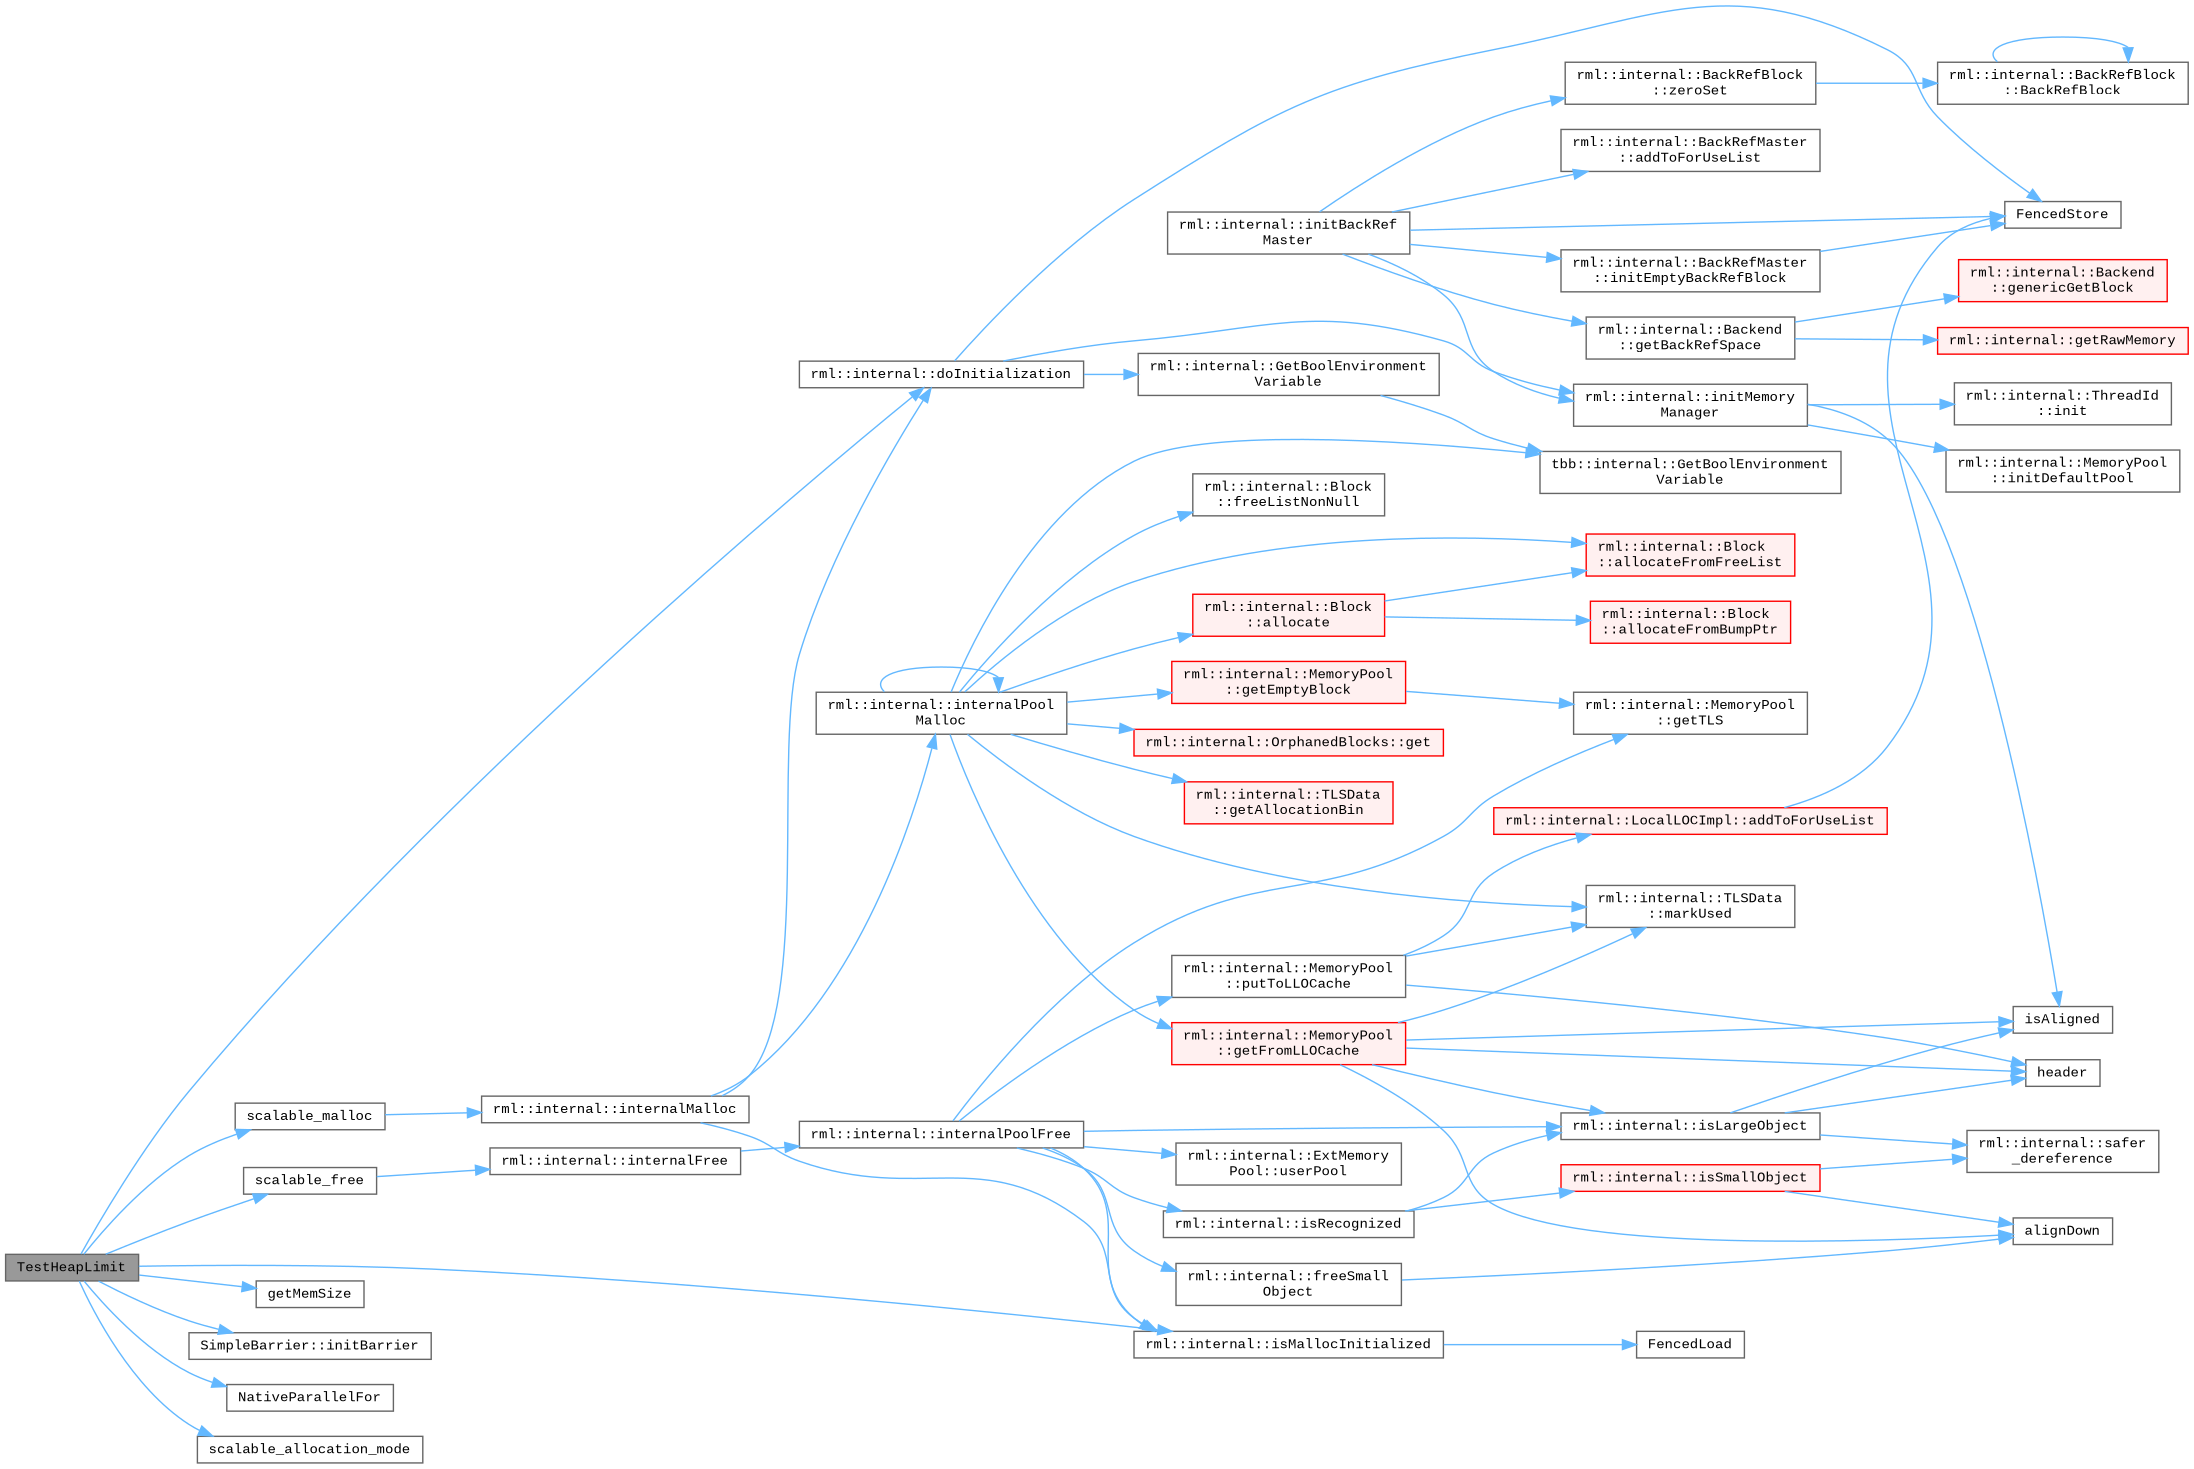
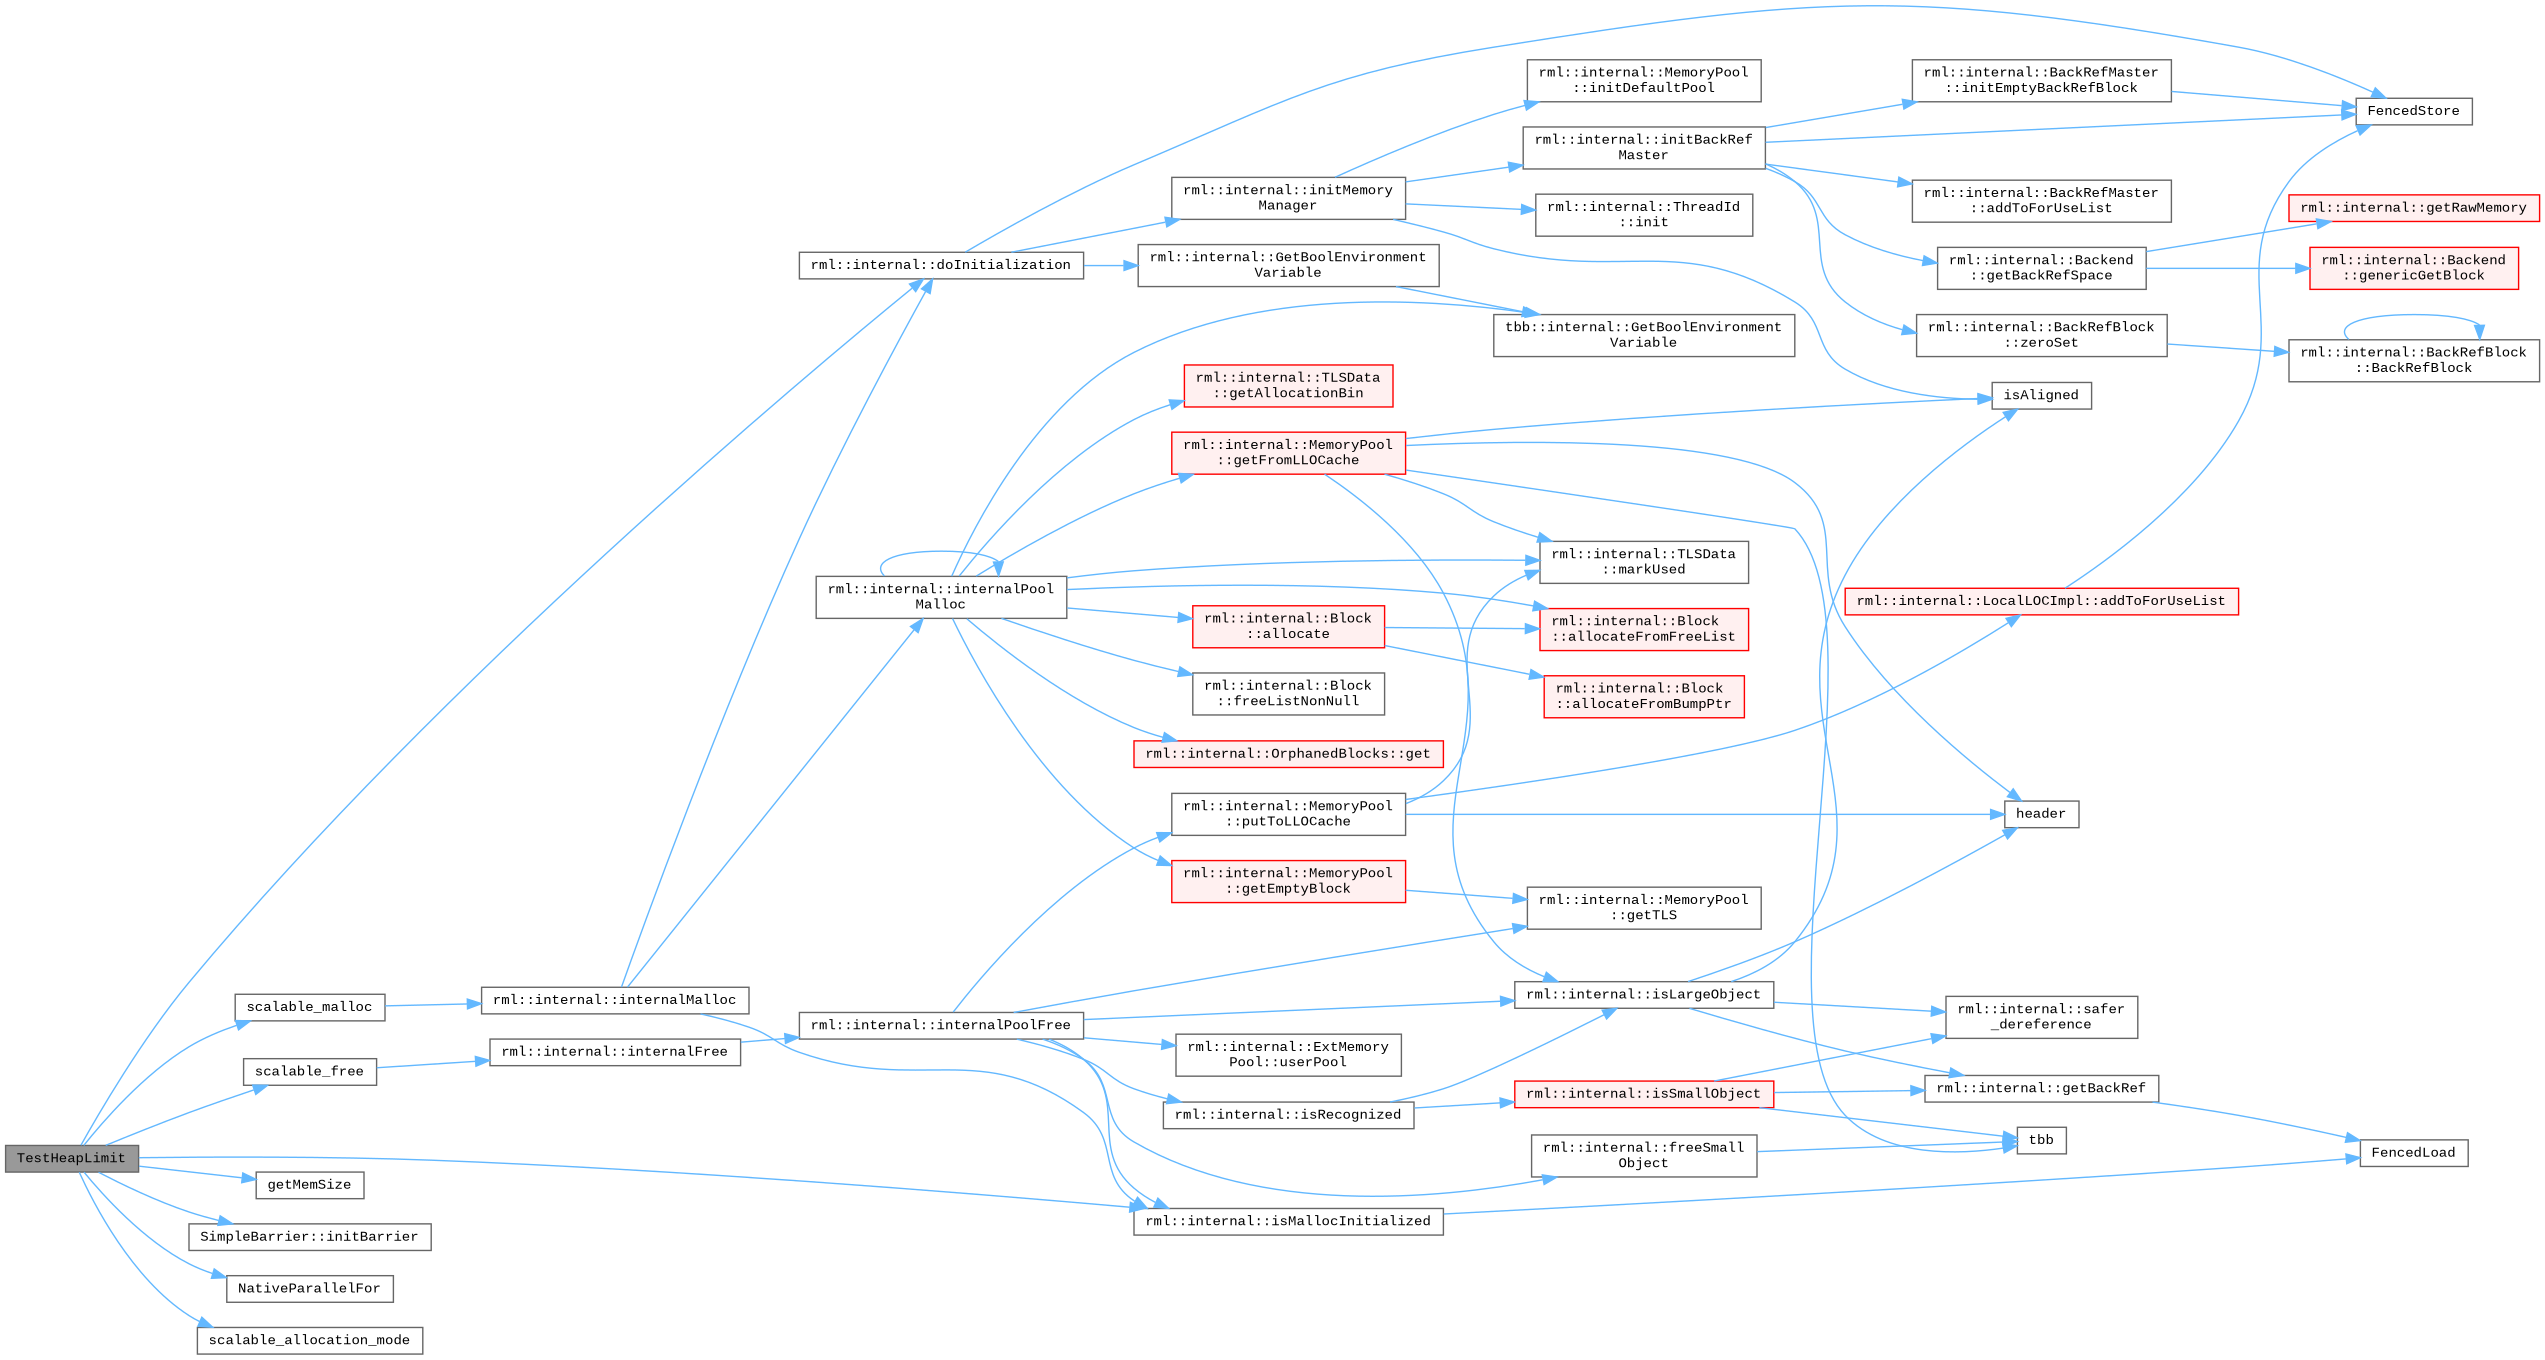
edge "rml::internal::initBackRef Master" -> "rml::internal::initMemory Manager": reversed
node "rml::internal::getBackRef": added
node "alignDown": label "alignDown" -> "tbb"
